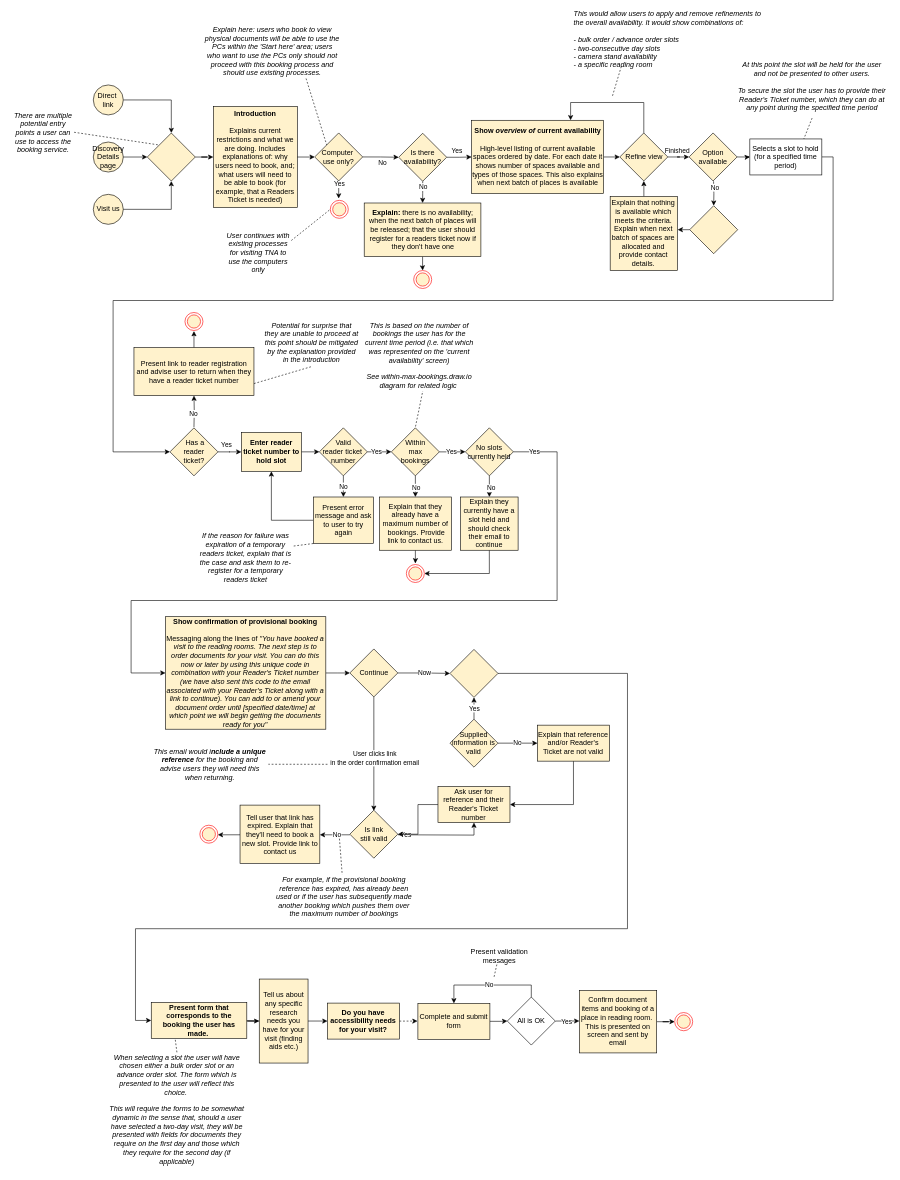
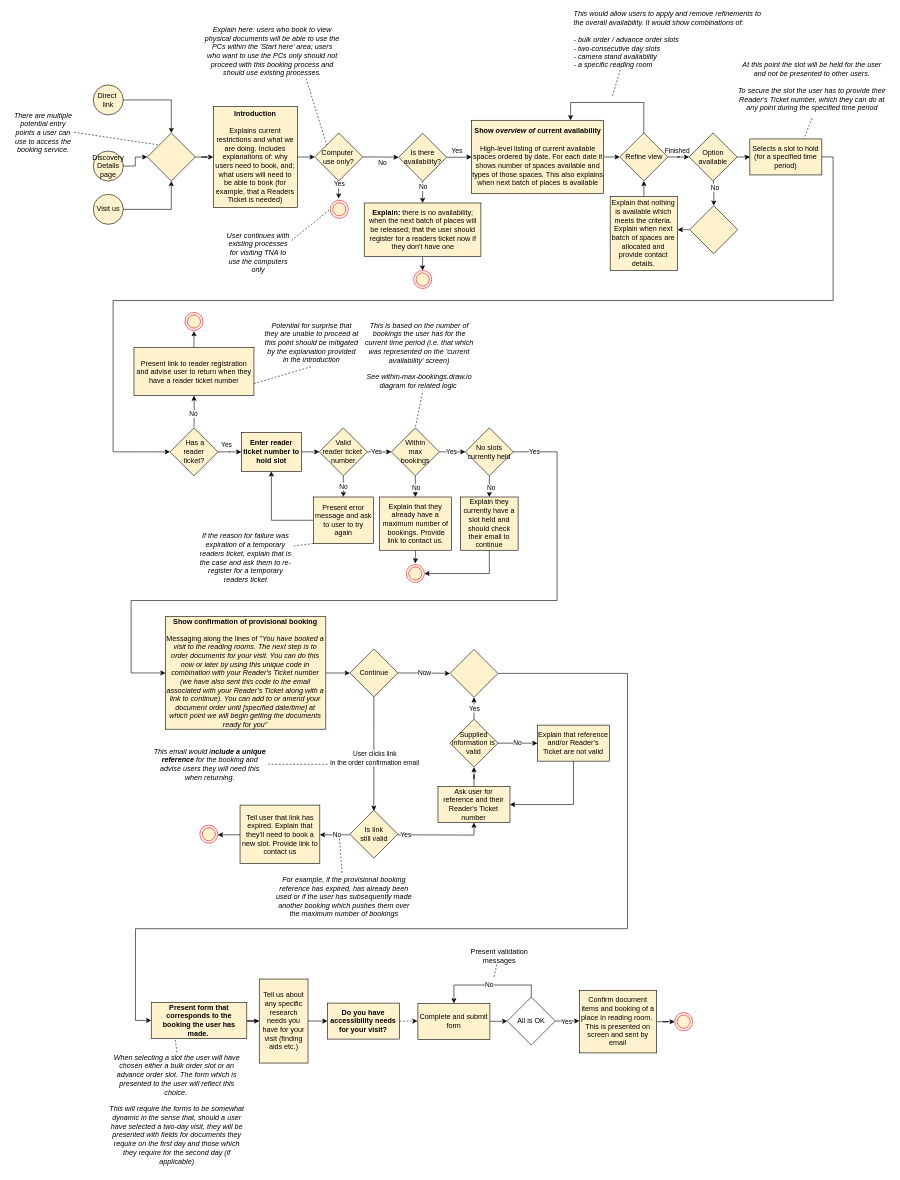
node "Discovery Details page": moved (108, 157) -> (108, 166)
node "Selects a slot to hold (for a specified time period)": fillcolor #ffffff -> #fff2cc
edge "Ask user for reference and their Reader's Ticket number" -> "Is link still valid": now "Ask user for reference and their Reader's Ticket number" -> "Supplied information is valid"
